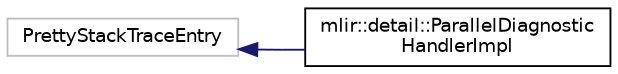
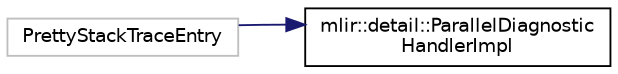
edge "mlir::detail::ParallelDiagnostic HandlerImpl" -> "PrettyStackTraceEntry": reversed
